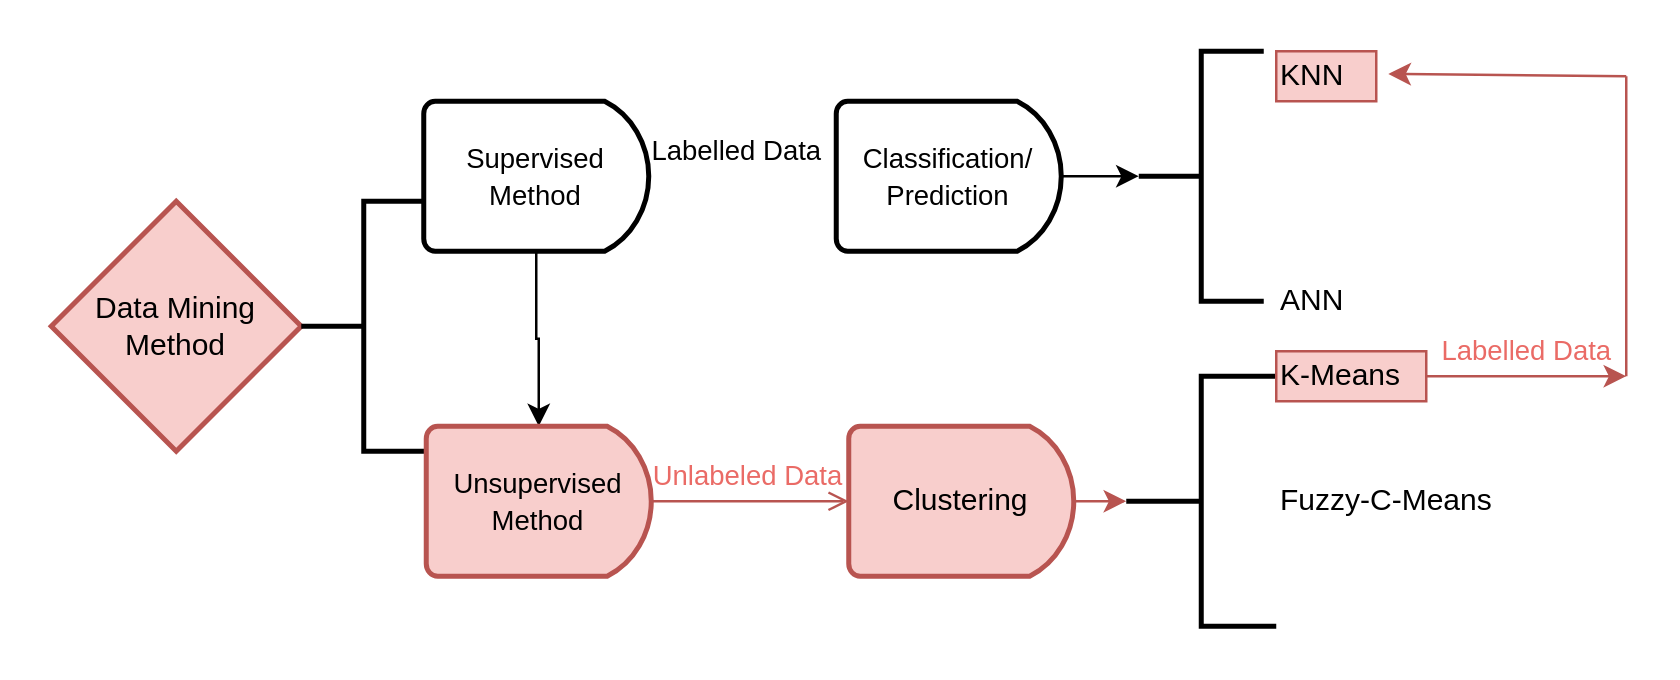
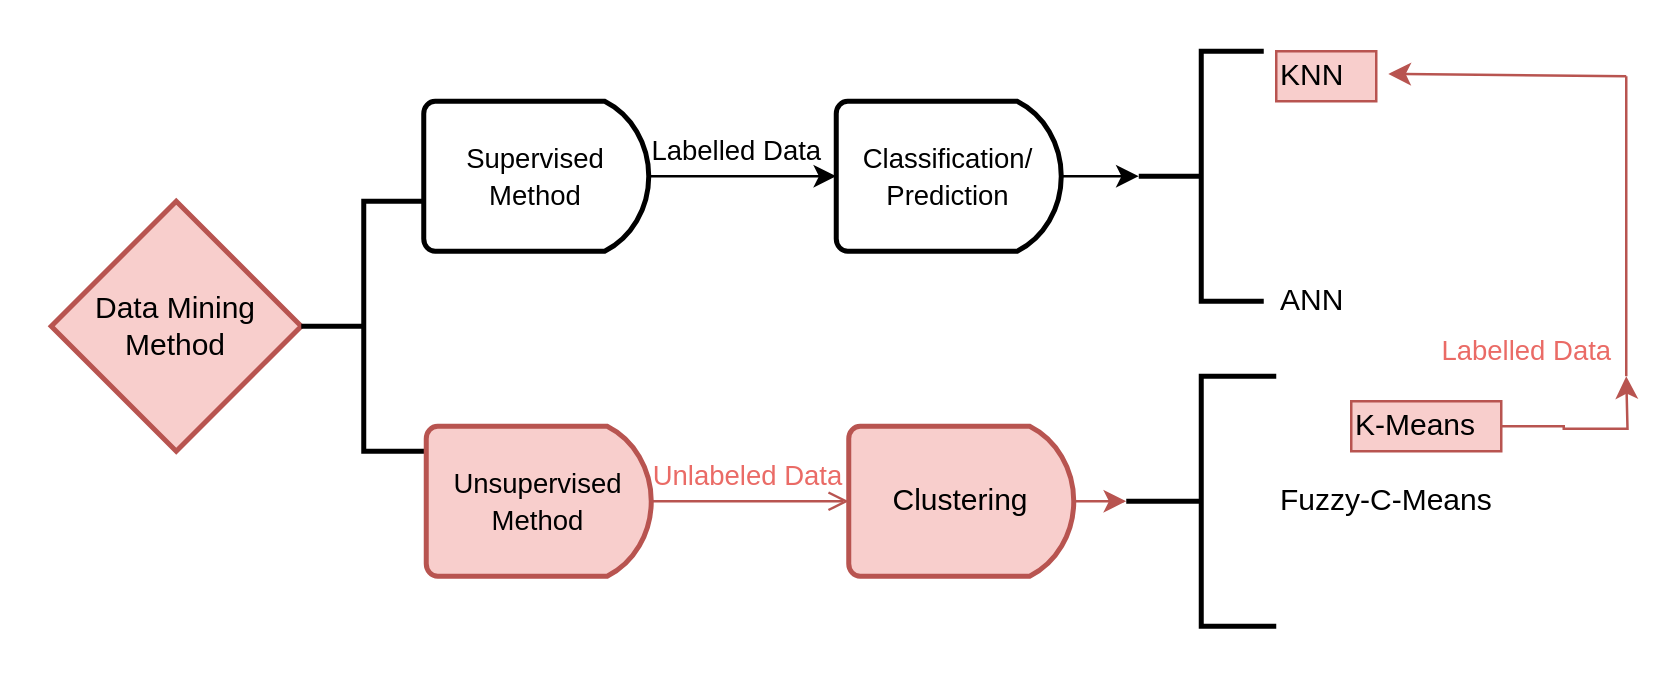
edge "Supervised Method" -> "Unsupervised Method": now "Supervised Method" -> "Classification/ Prediction"
node "K-Means": moved (1351, 376) -> (1426, 426)
